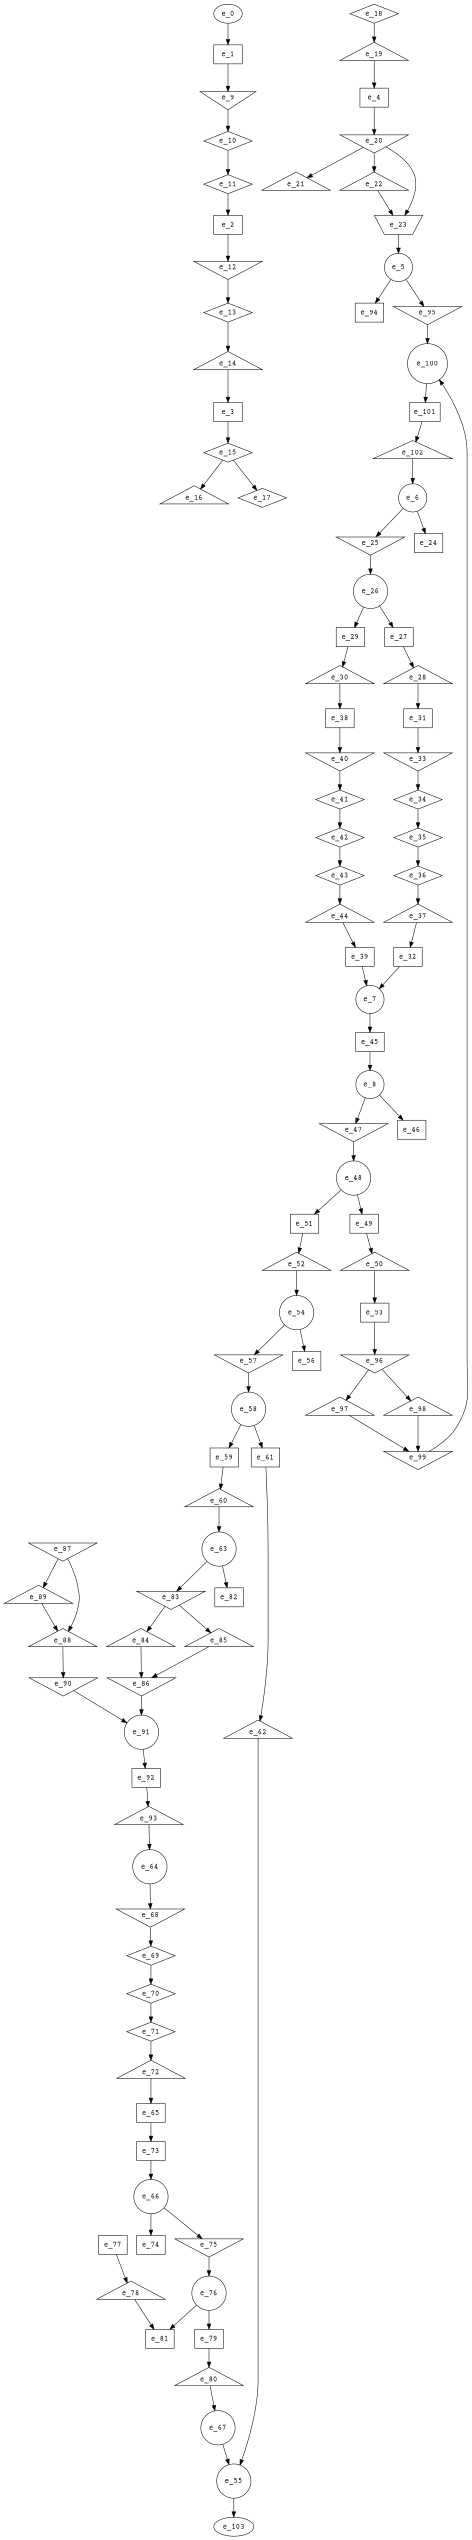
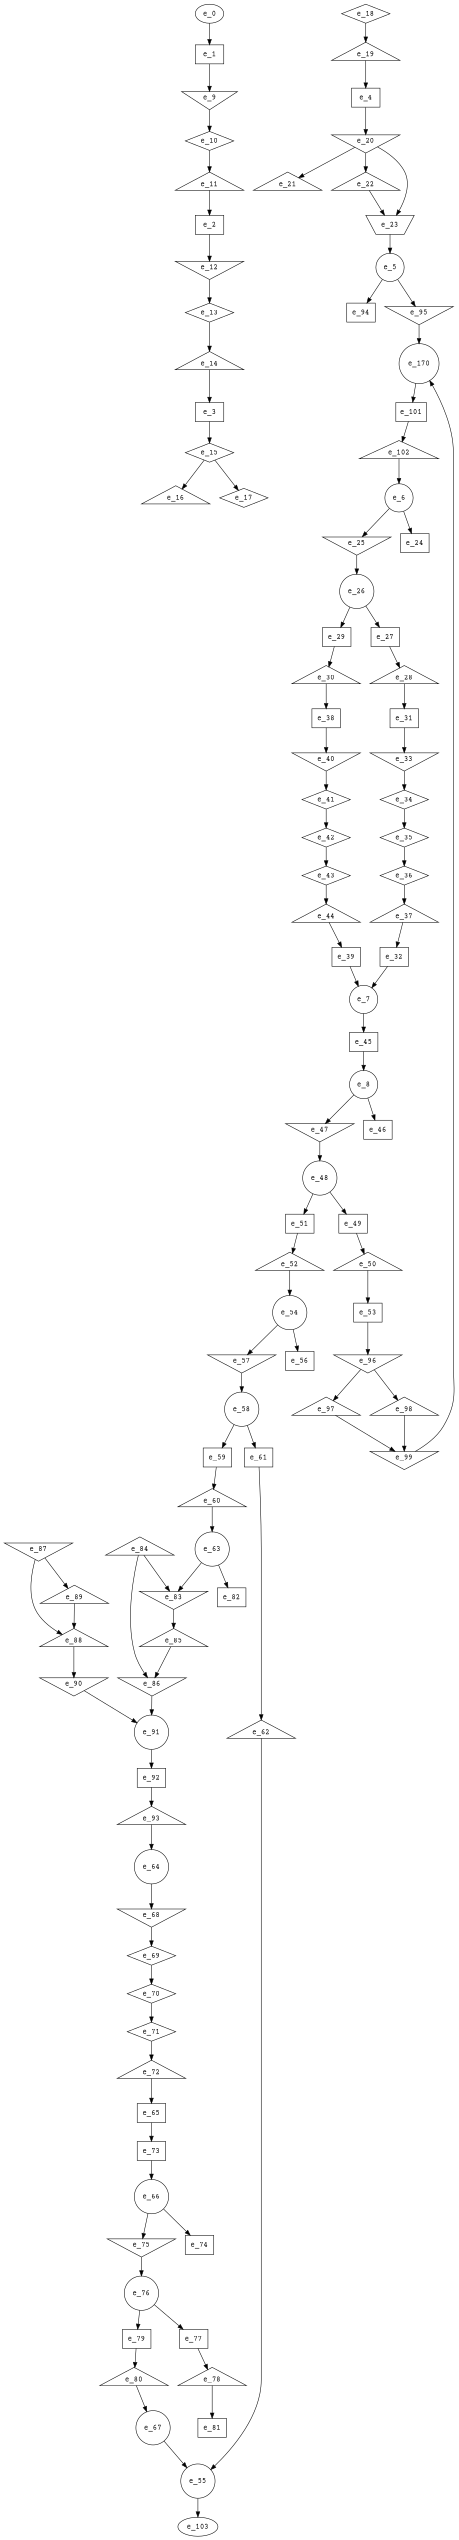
node "e_11": shape diamond -> triangle
node "e_100": label "e_100" -> "e_170"
edge "e_83" -> "e_84": reversed
edge "e_76" -> "e_81": now "e_76" -> "e_77"
